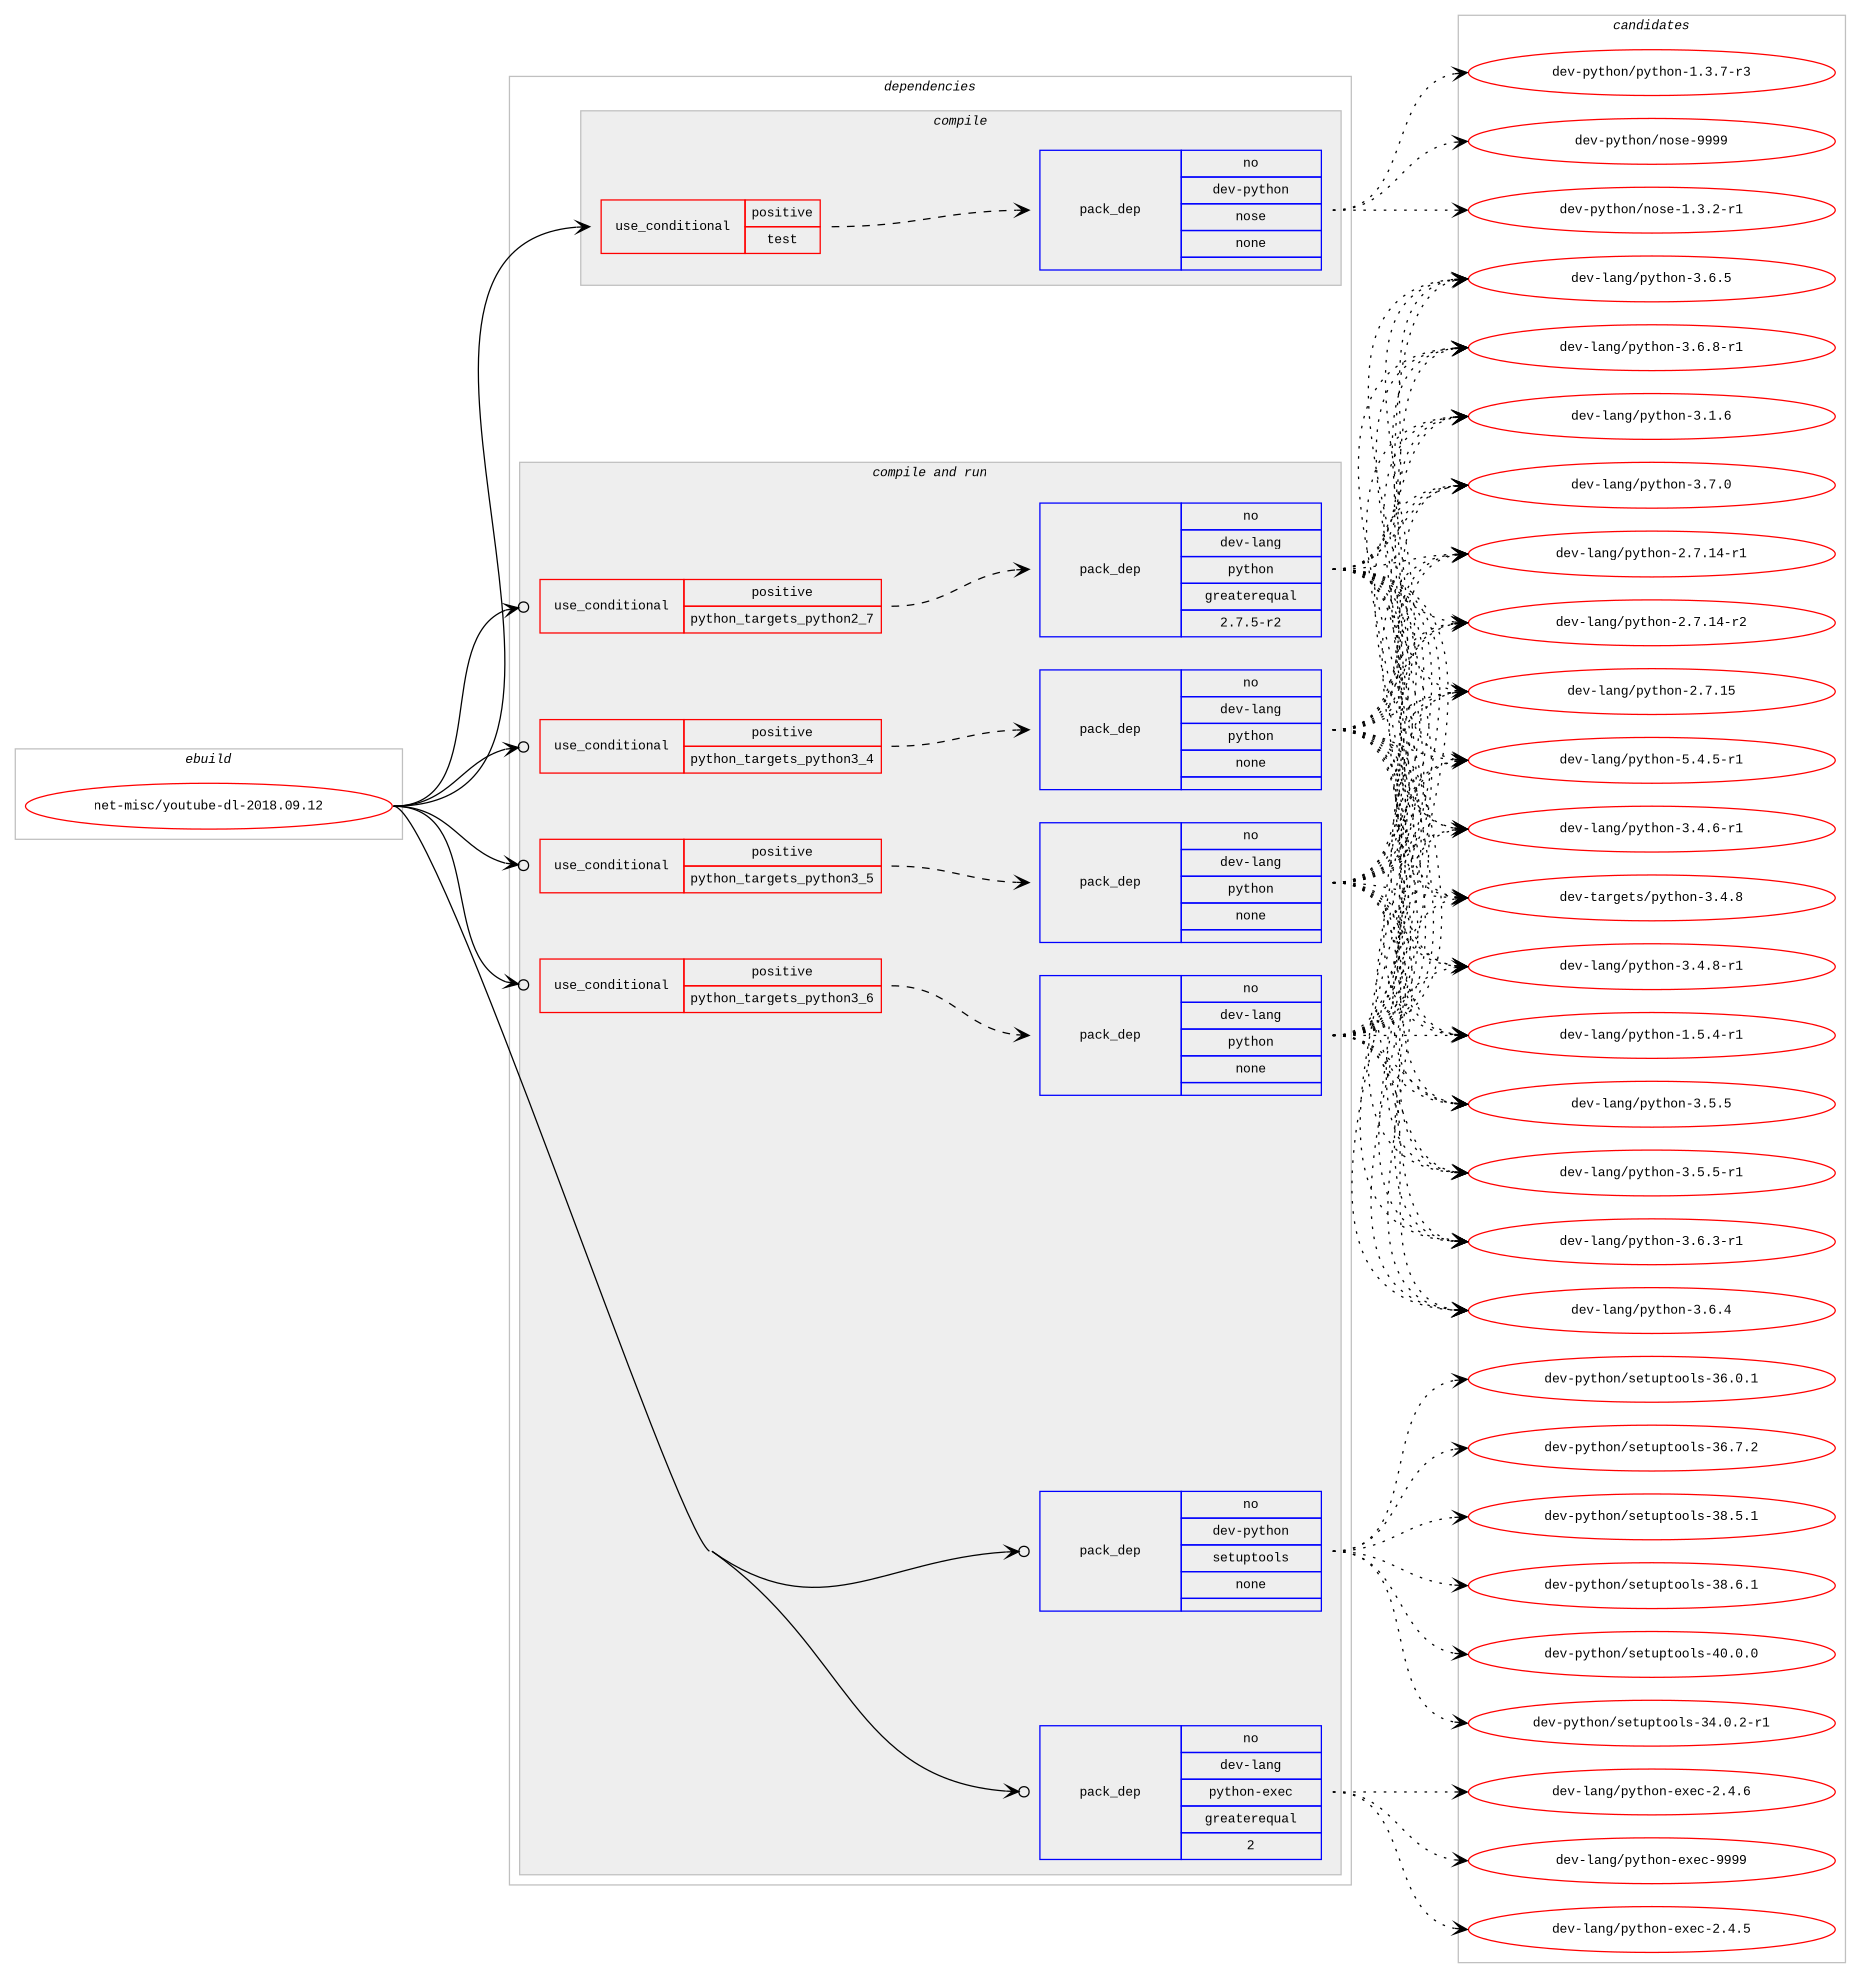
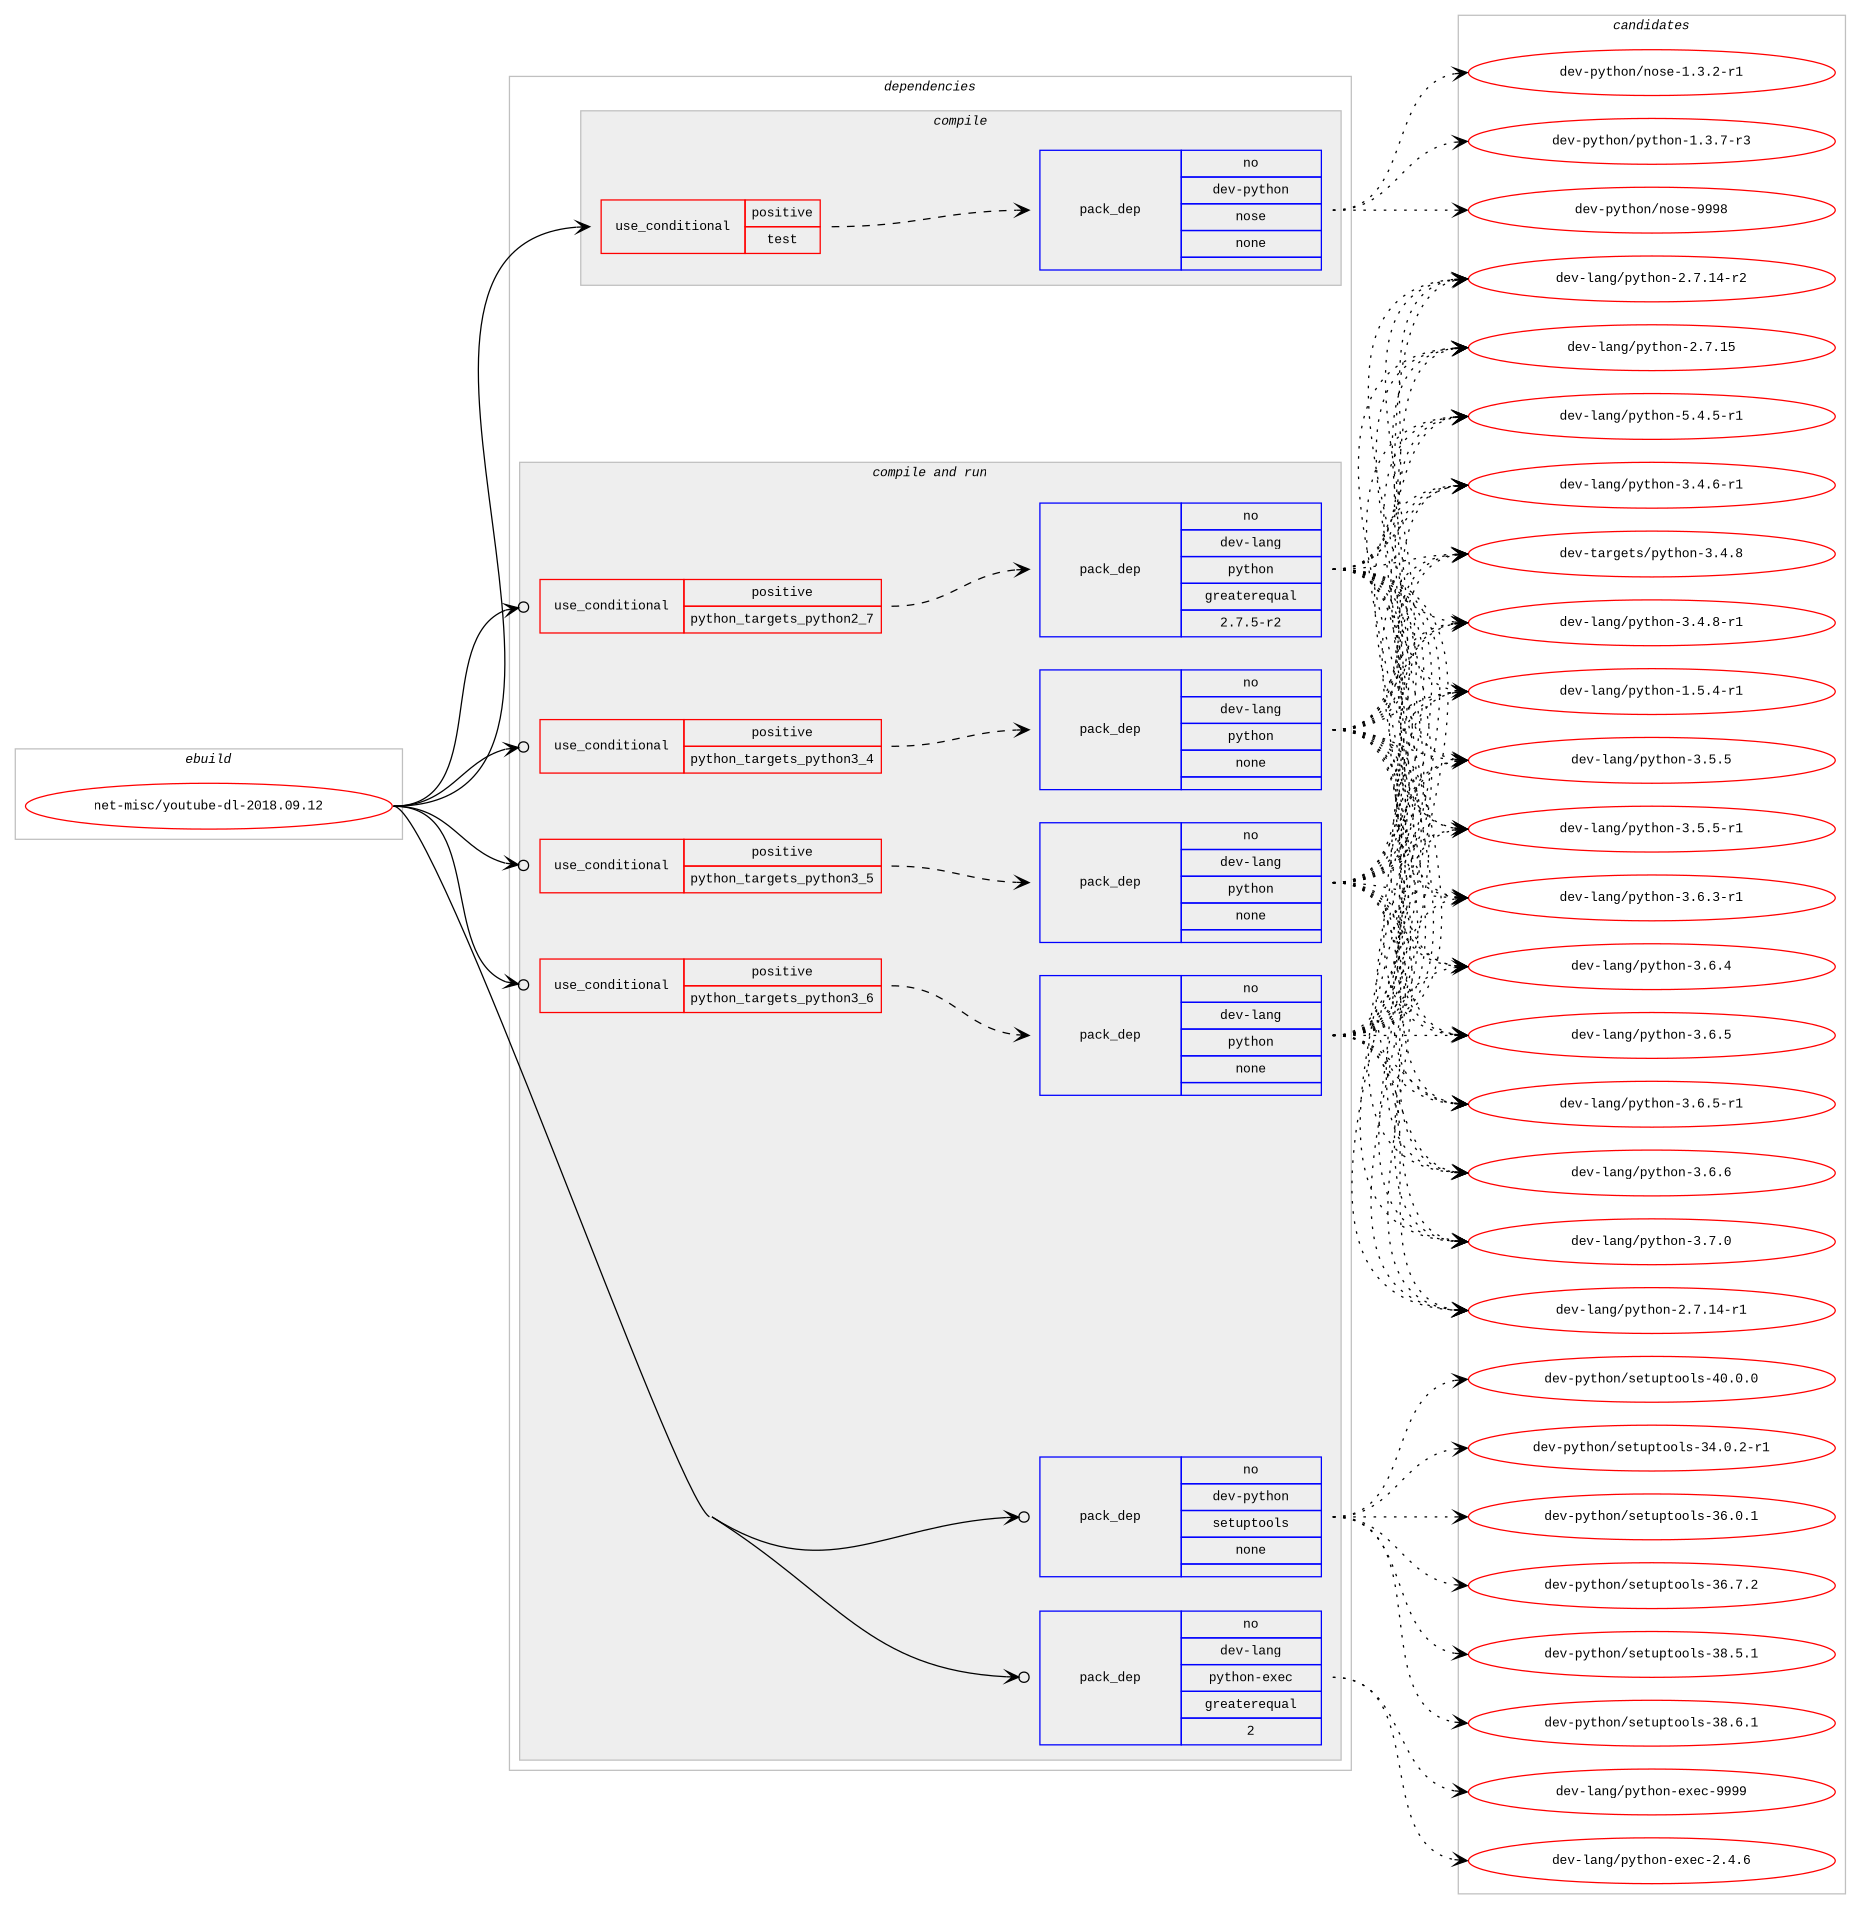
node "dev-python/nose-9999": label "dev-python/nose-9999" -> "dev-python/nose-9998"
node "dev-lang/python-3.6.8-r1": label "dev-lang/python-3.6.8-r1" -> "dev-lang/python-3.6.5-r1"
node "dev-lang/python-3.1.6": label "dev-lang/python-3.1.6" -> "dev-lang/python-3.6.6"
node "dev-lang/python-exec-2.4.5": removed
